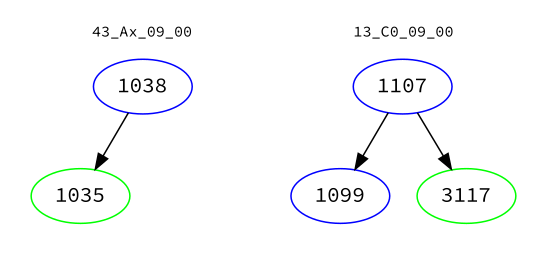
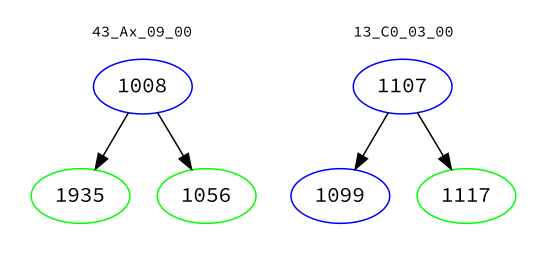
cluster "13_C0_09_00": label "13_C0_09_00" -> "13_C0_03_00"
node "1038": label "1038" -> "1008"
node "1035": label "1035" -> "1935"
node "1056": added
node "3117": label "3117" -> "1117"
